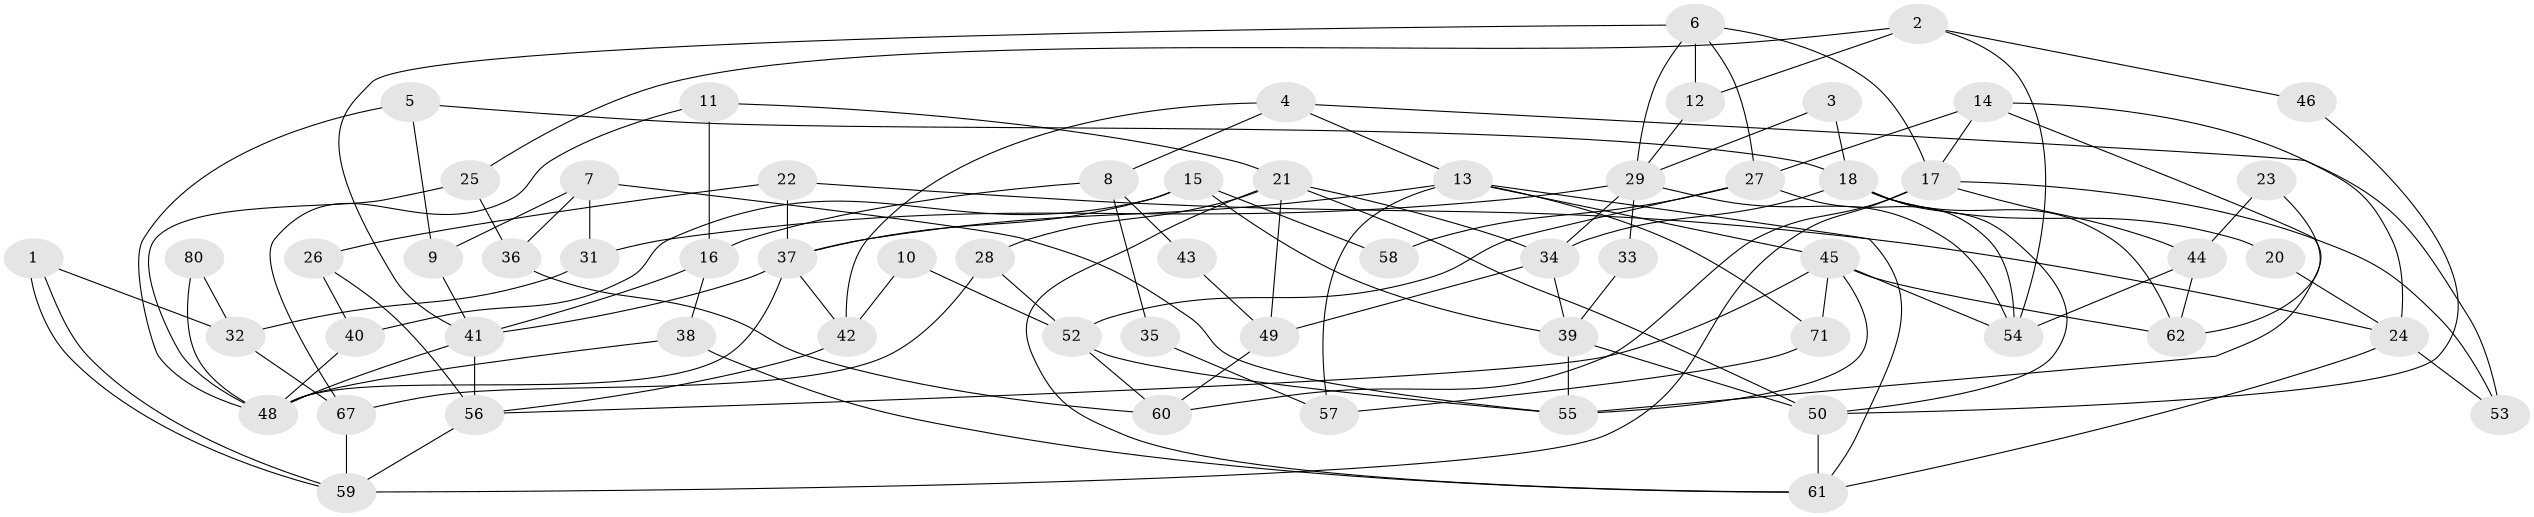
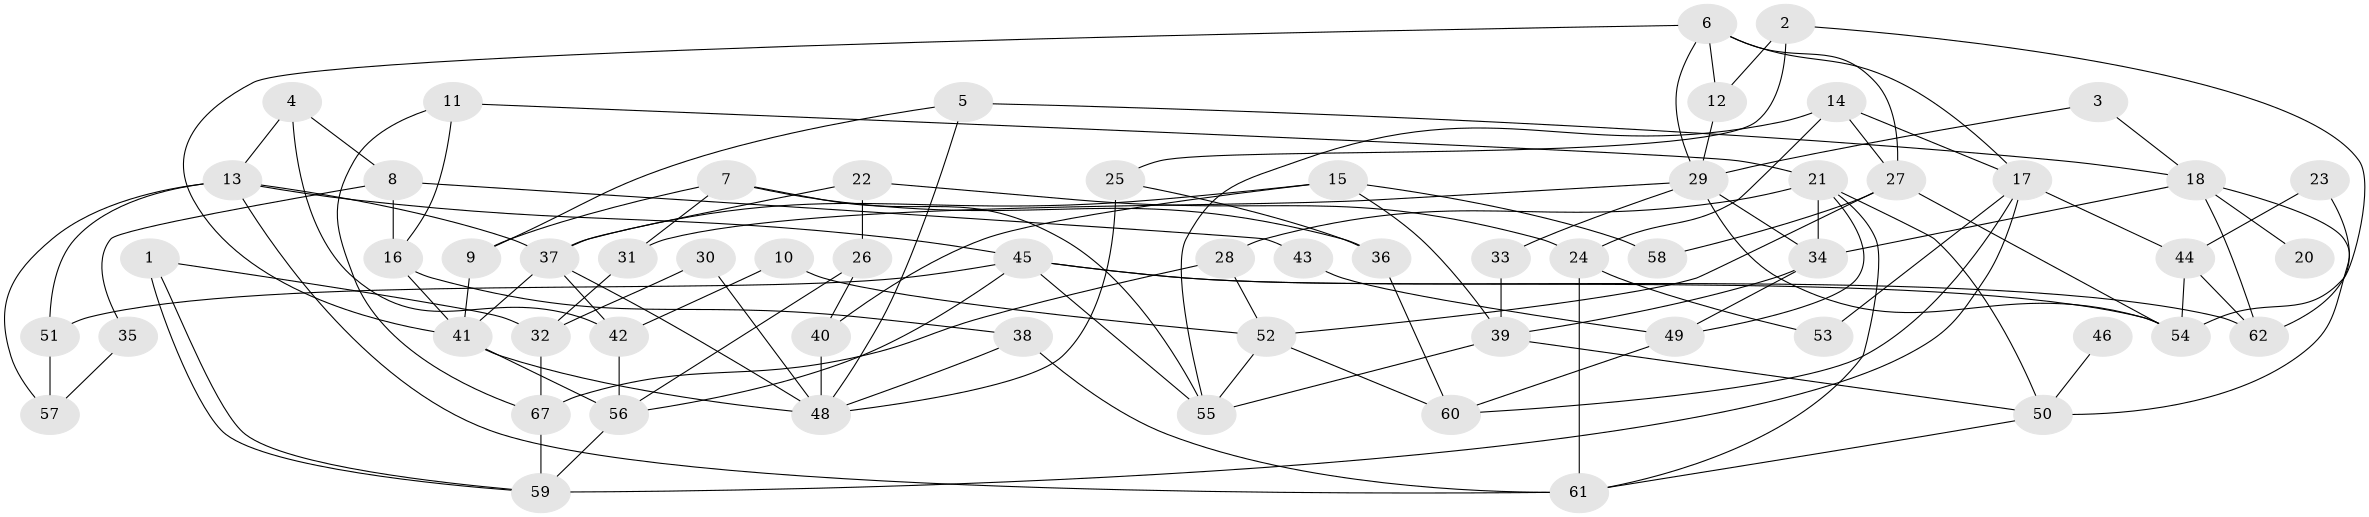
edge "2" -- "46": removed
edge "4" -- "53": removed
node "80": label "80" -> "30"
edge "20" -- "24": removed
node "71": label "71" -> "51"
